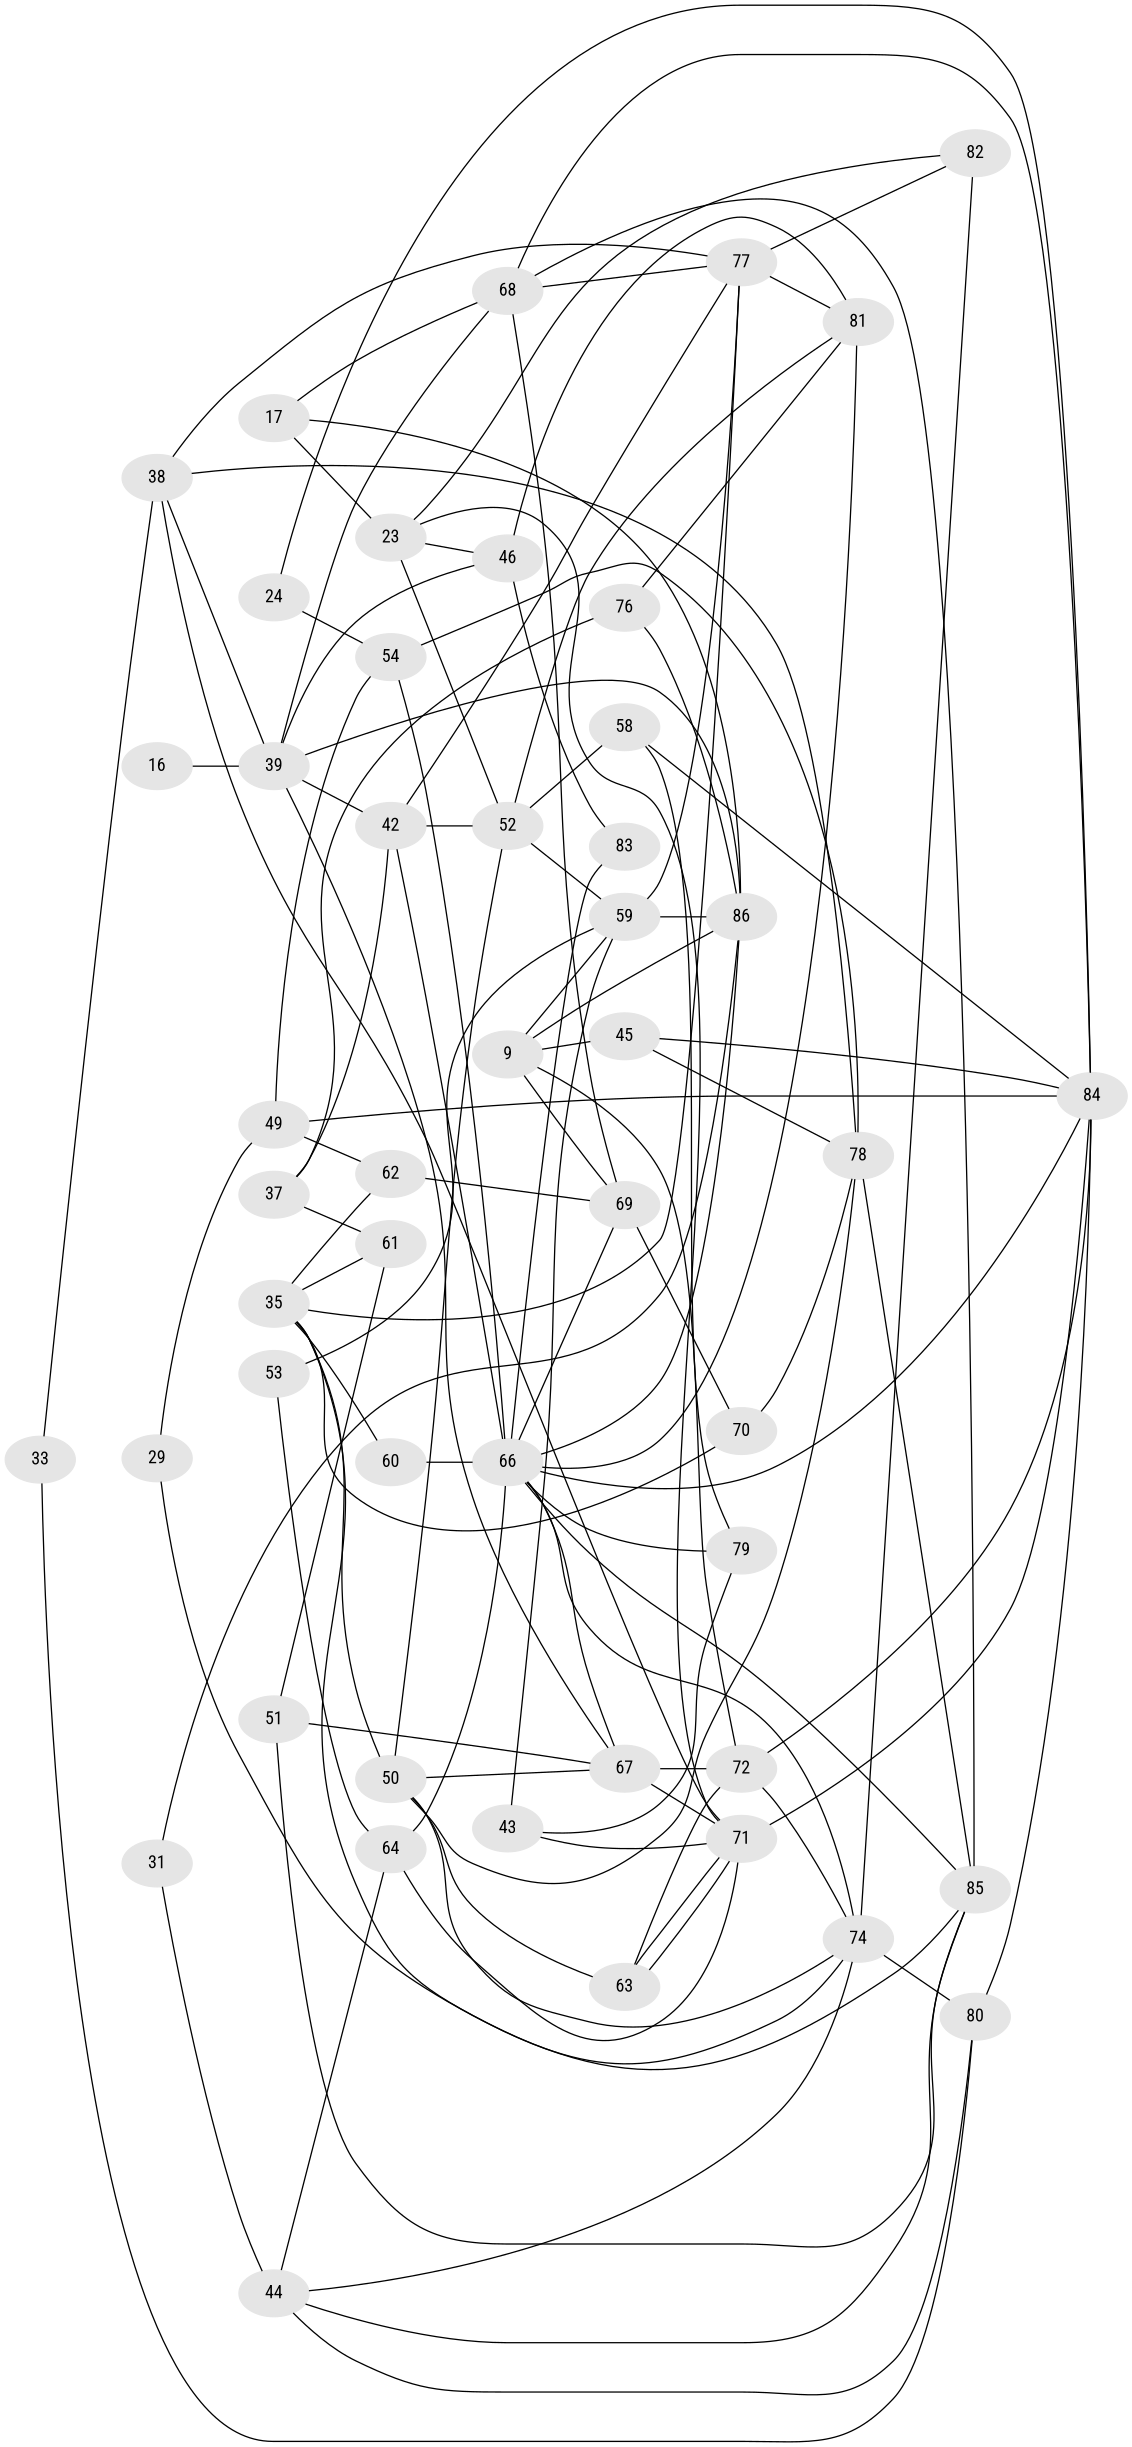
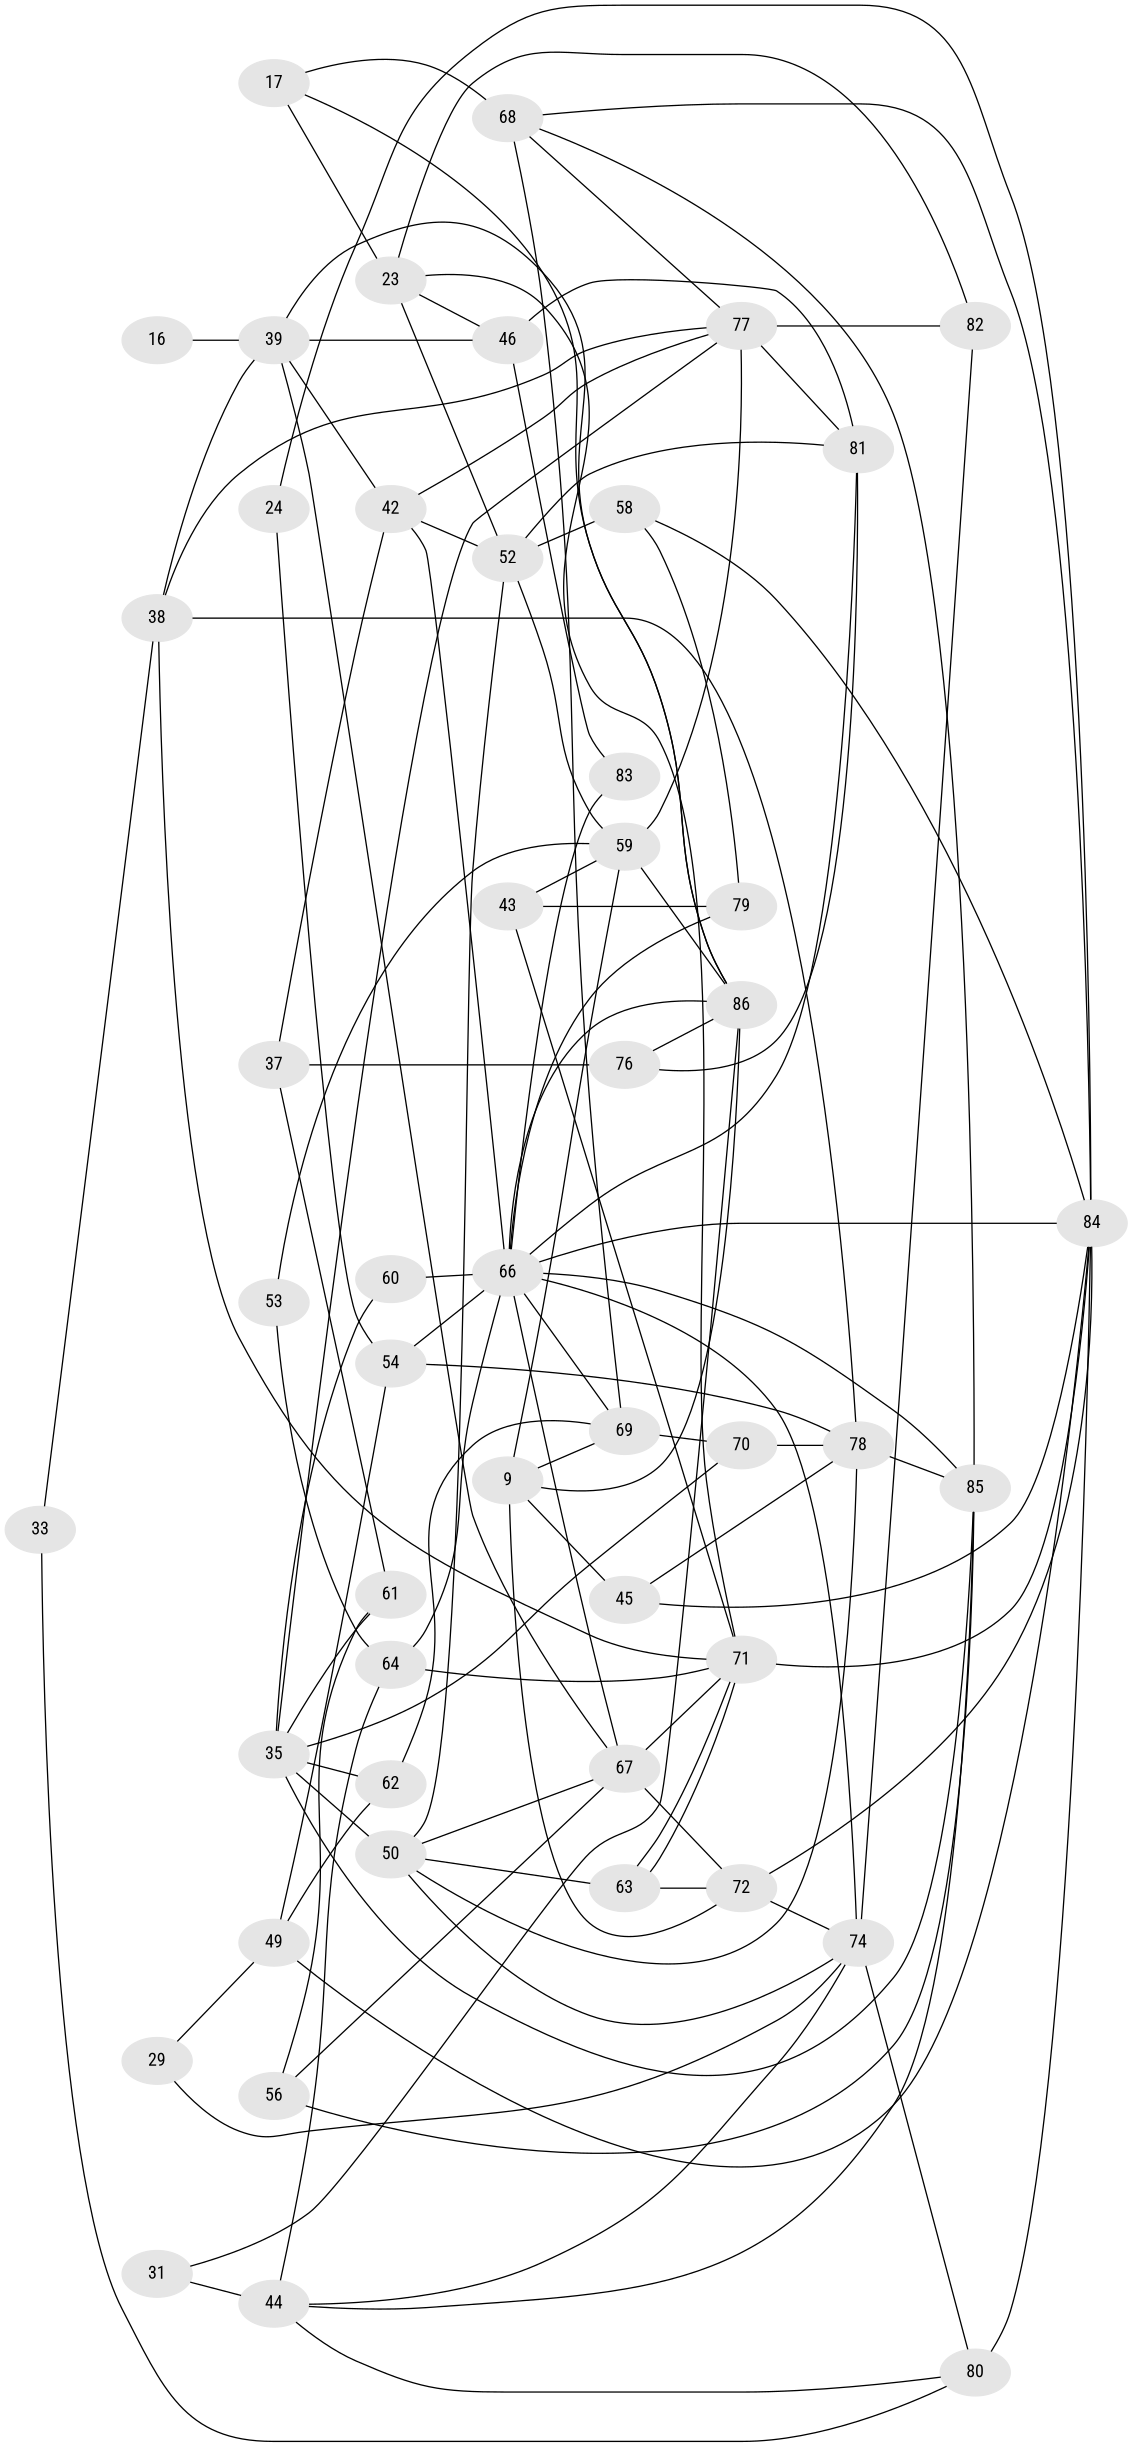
edge "68" -- "39": removed
node "51": label "51" -> "56"
